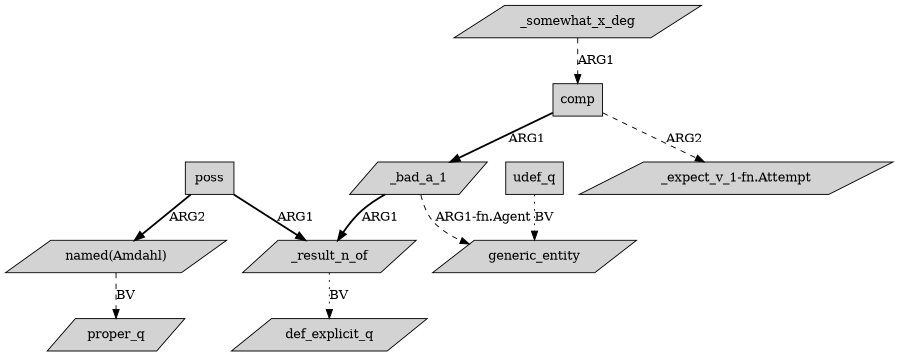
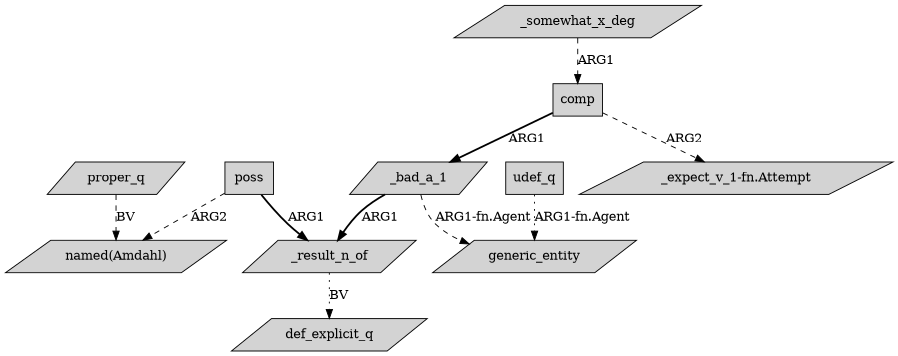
edge "poss" -> "named(Amdahl)": style bold -> dashed
edge "udef_q" -> "generic_entity": label "BV" -> "ARG1-fn.Agent"
edge "named(Amdahl)" -> "proper_q": reversed
